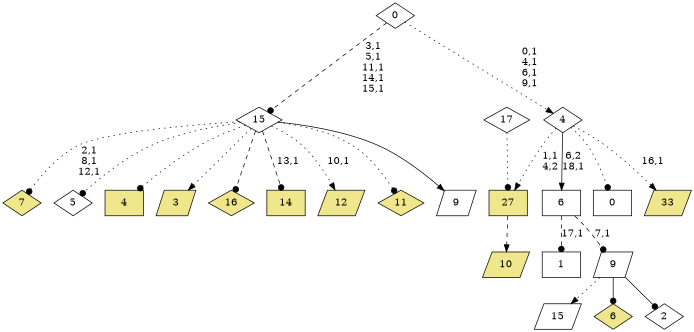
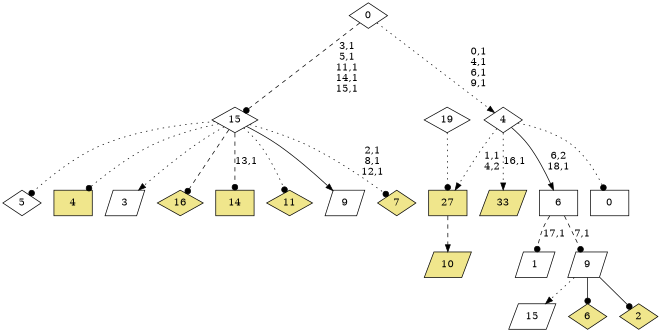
node "17": label "17" -> "19"
node "3": fillcolor khaki -> white
node "12": removed
node "1": shape box -> parallelogram
node "2": fillcolor white -> khaki
